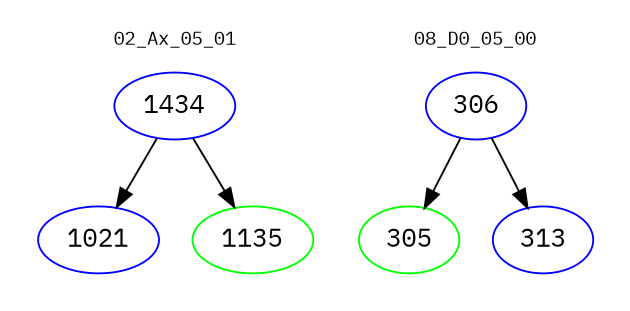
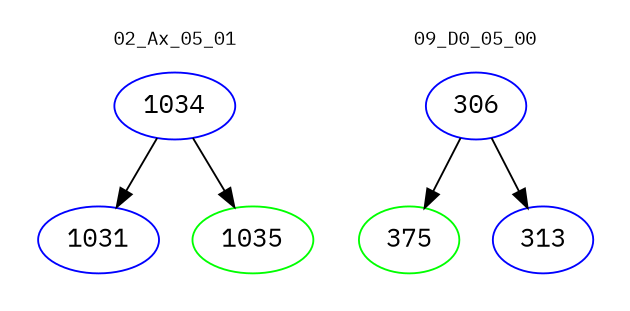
cluster "08_D0_05_00": label "08_D0_05_00" -> "09_D0_05_00"
node "1434": label "1434" -> "1034"
node "1021": label "1021" -> "1031"
node "1135": label "1135" -> "1035"
node "305": label "305" -> "375"
